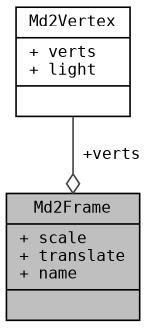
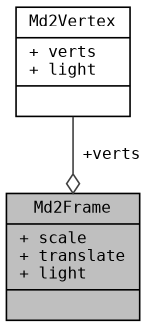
node "Md2Frame": text "+ name" -> "+ light"
